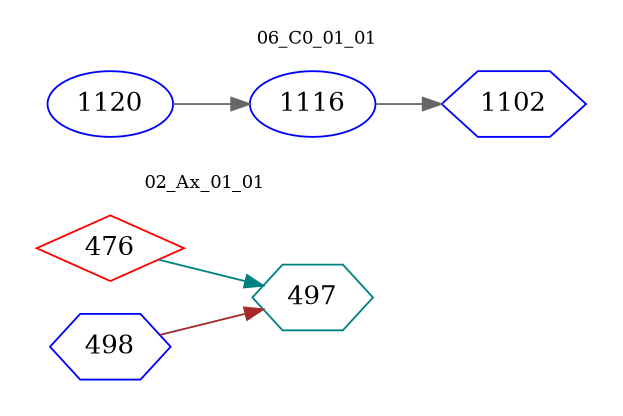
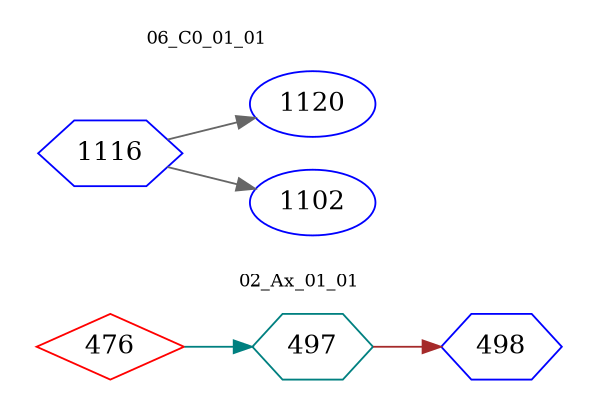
edge "1120" -> "1116": reversed
node "1116": shape ellipse -> hexagon
node "1102": shape hexagon -> ellipse
edge "498" -> "497": reversed
